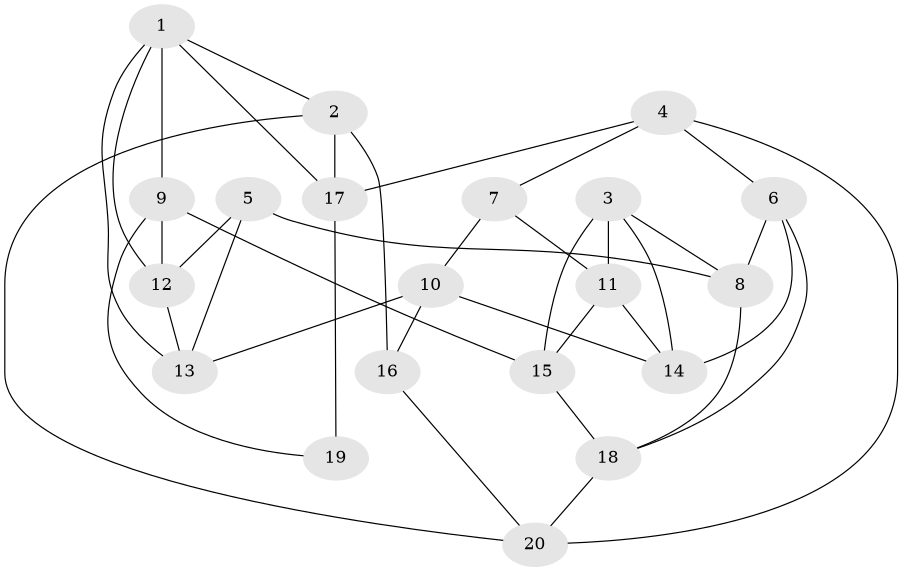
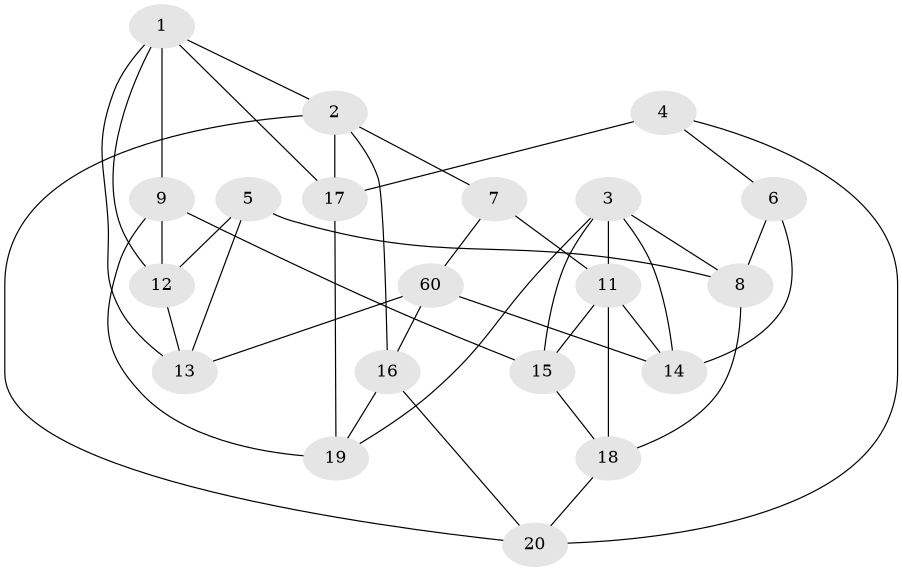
edge "4" -- "7": now "2" -- "7"
node "10": label "10" -> "60"
edge "3" -- "19": added
edge "6" -- "18": now "11" -- "18"
edge "16" -- "19": added
